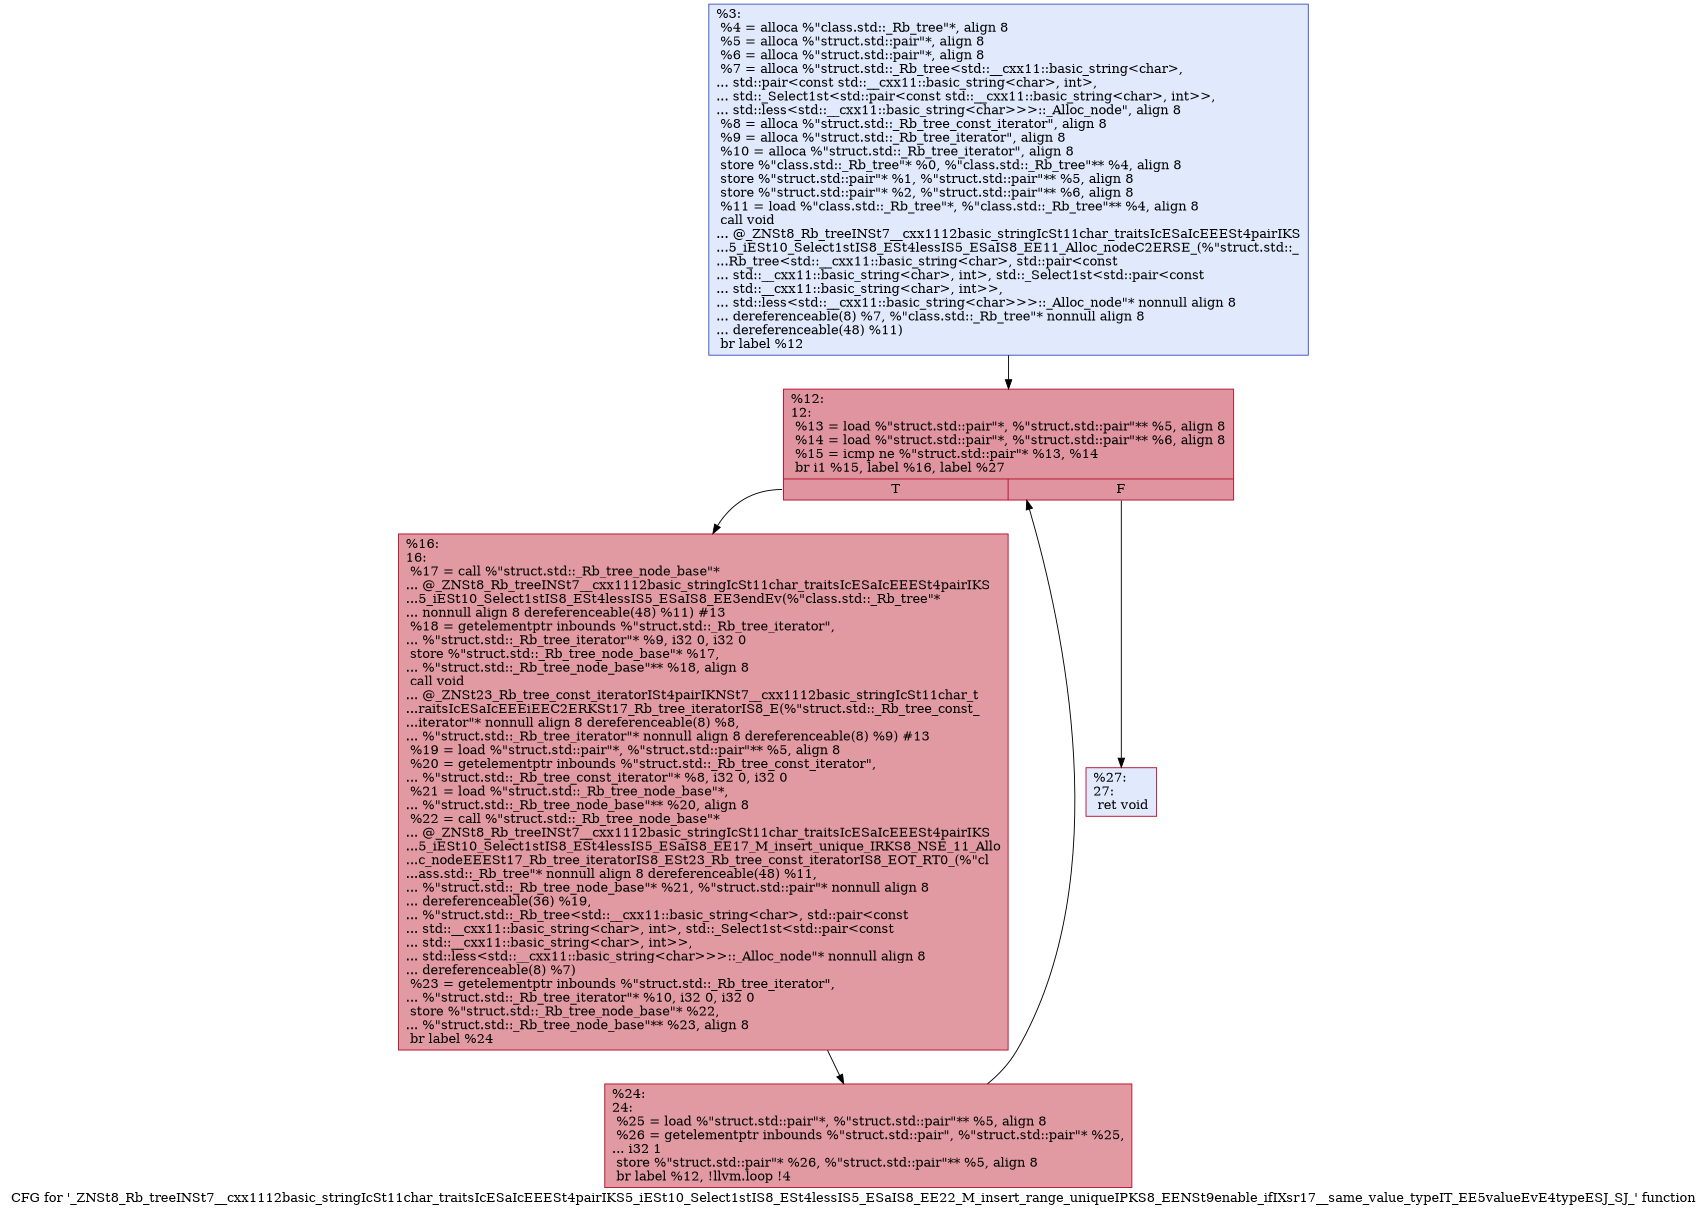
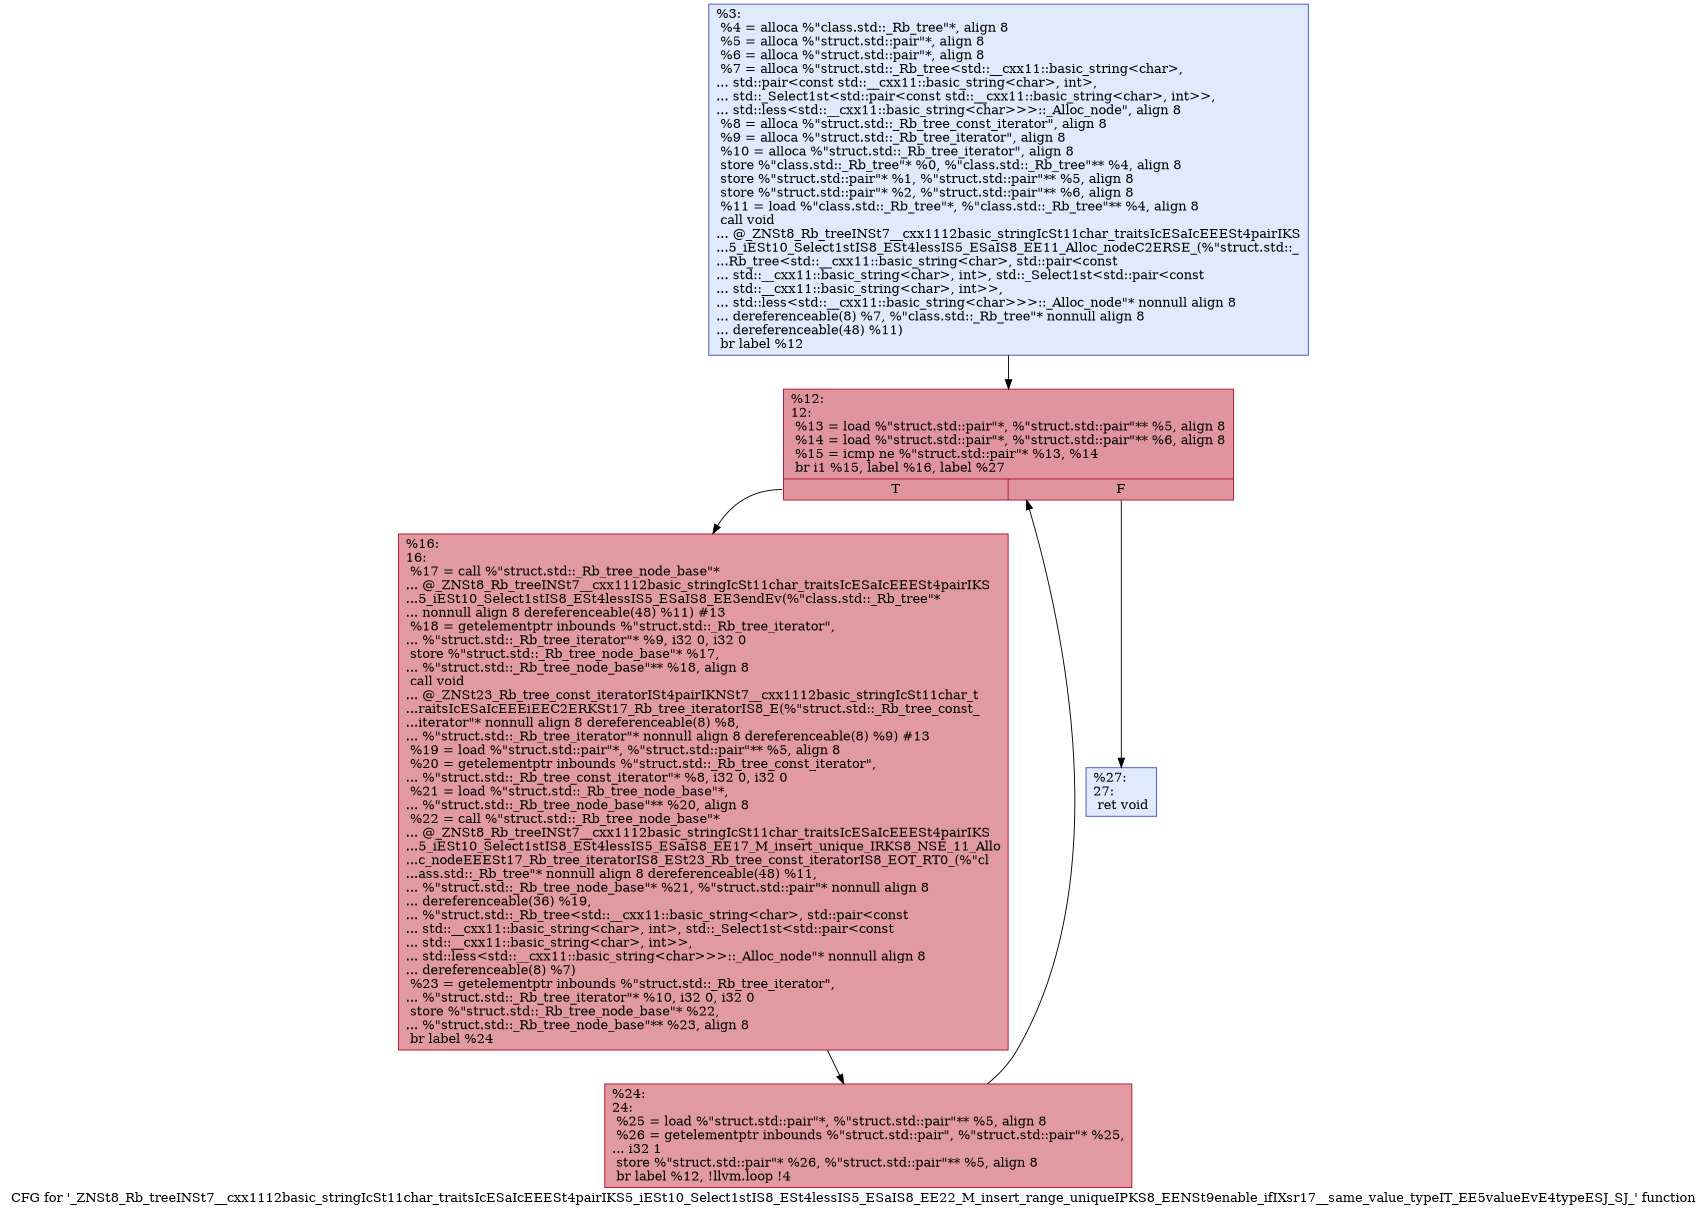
node "%27:": color #b70d28ff -> #3d50c3ff
